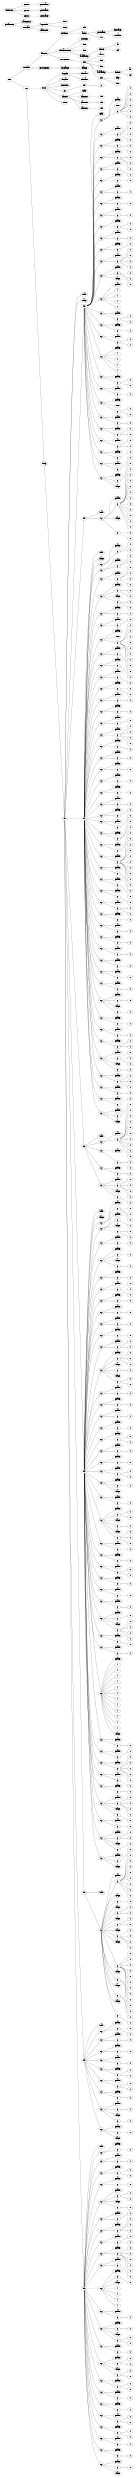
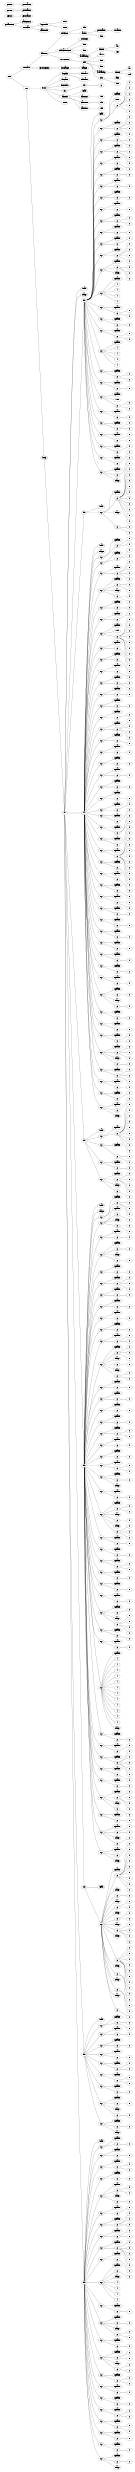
node "listPerson": removed
node "forename": removed
